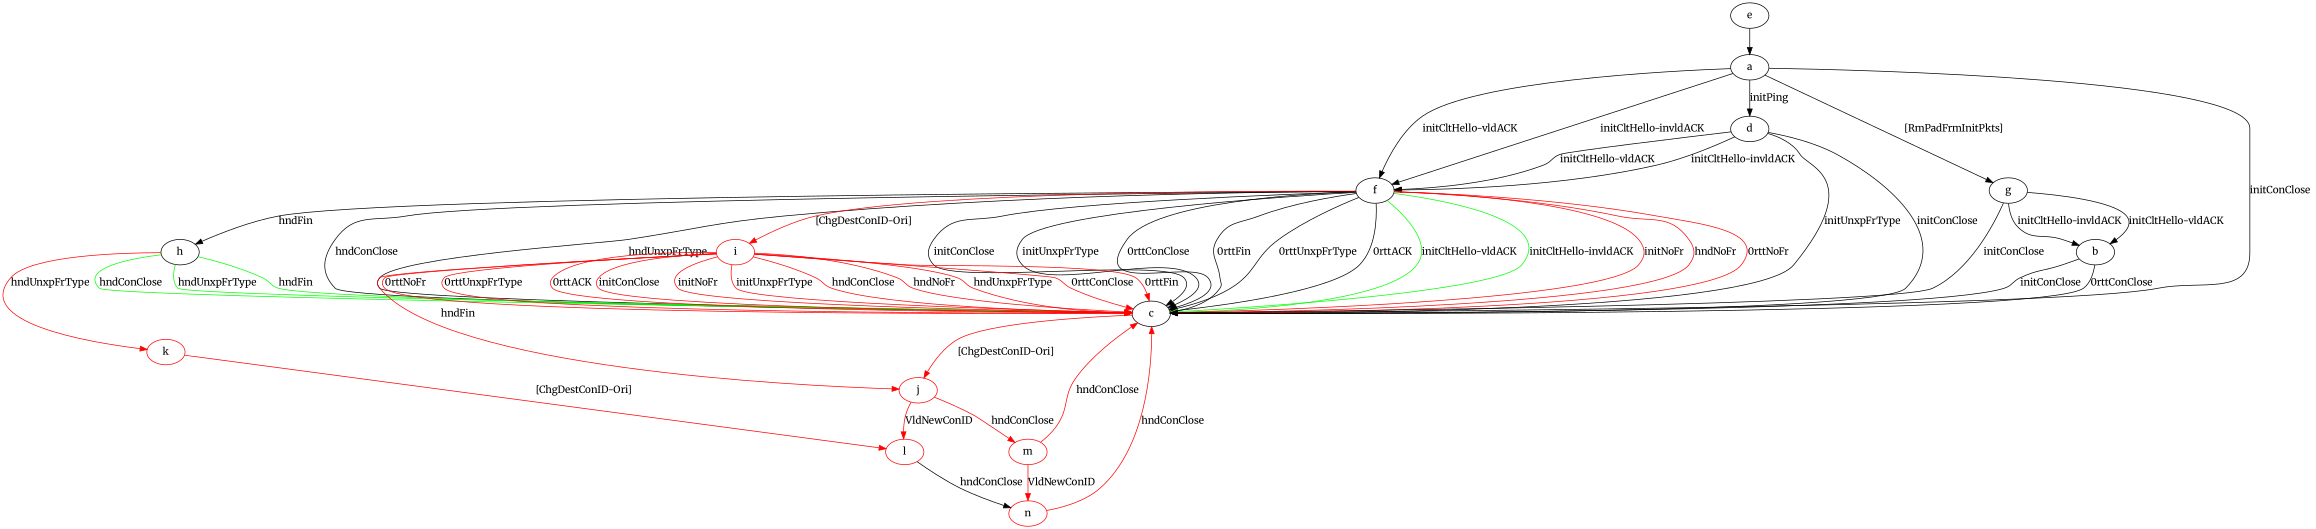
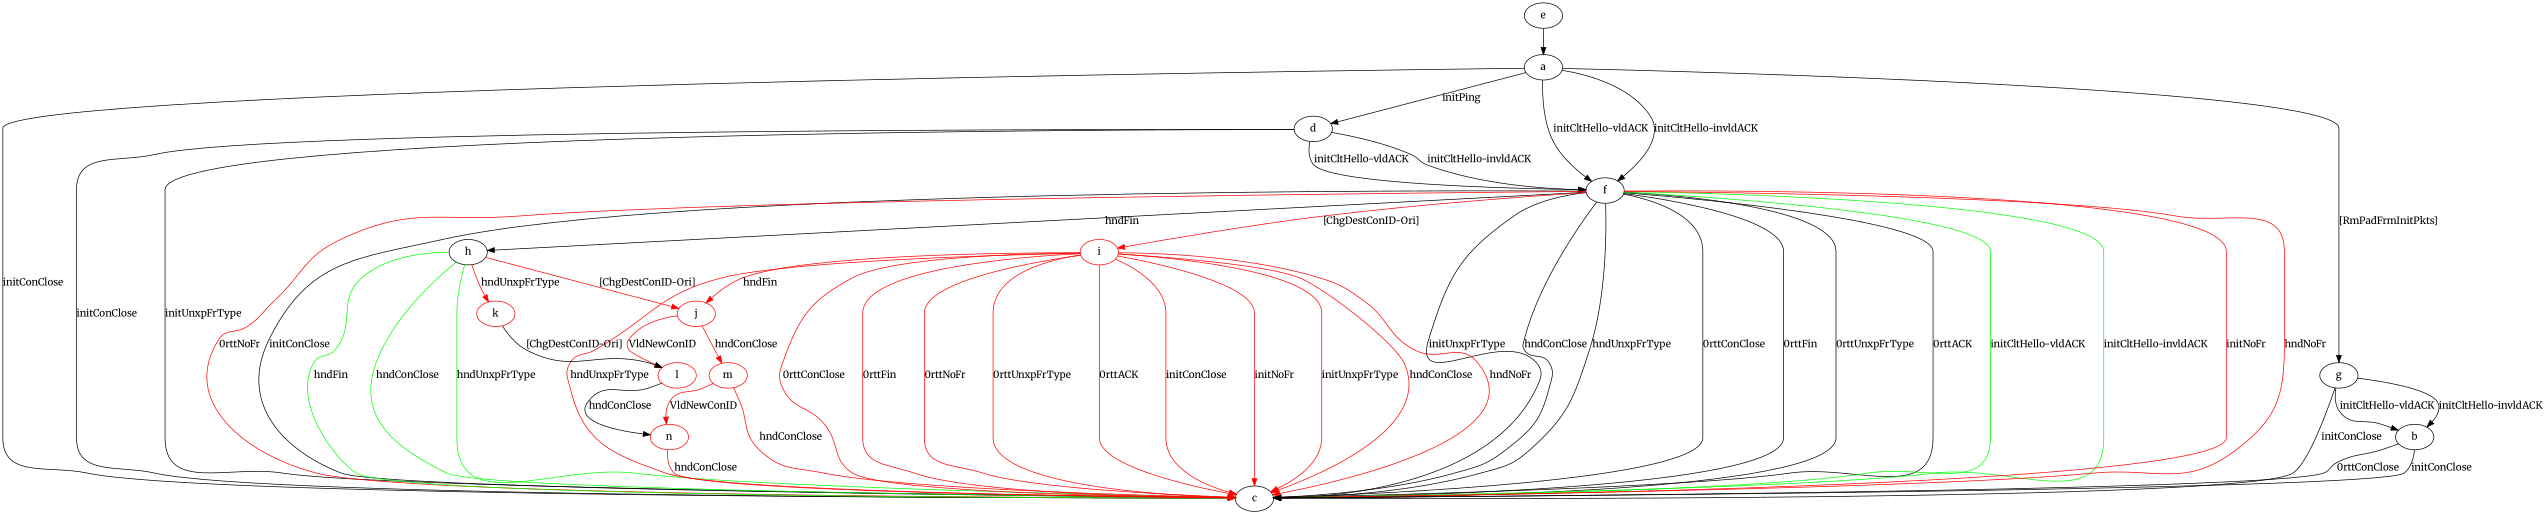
edge "c" -> "j": now "h" -> "j"
edge "k" -> "l": color red -> black
